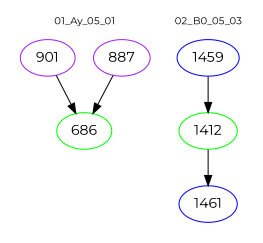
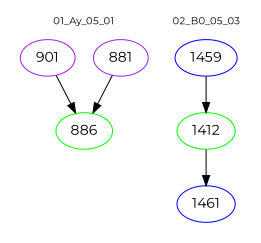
node "887": label "887" -> "881"
node "686": label "686" -> "886"
